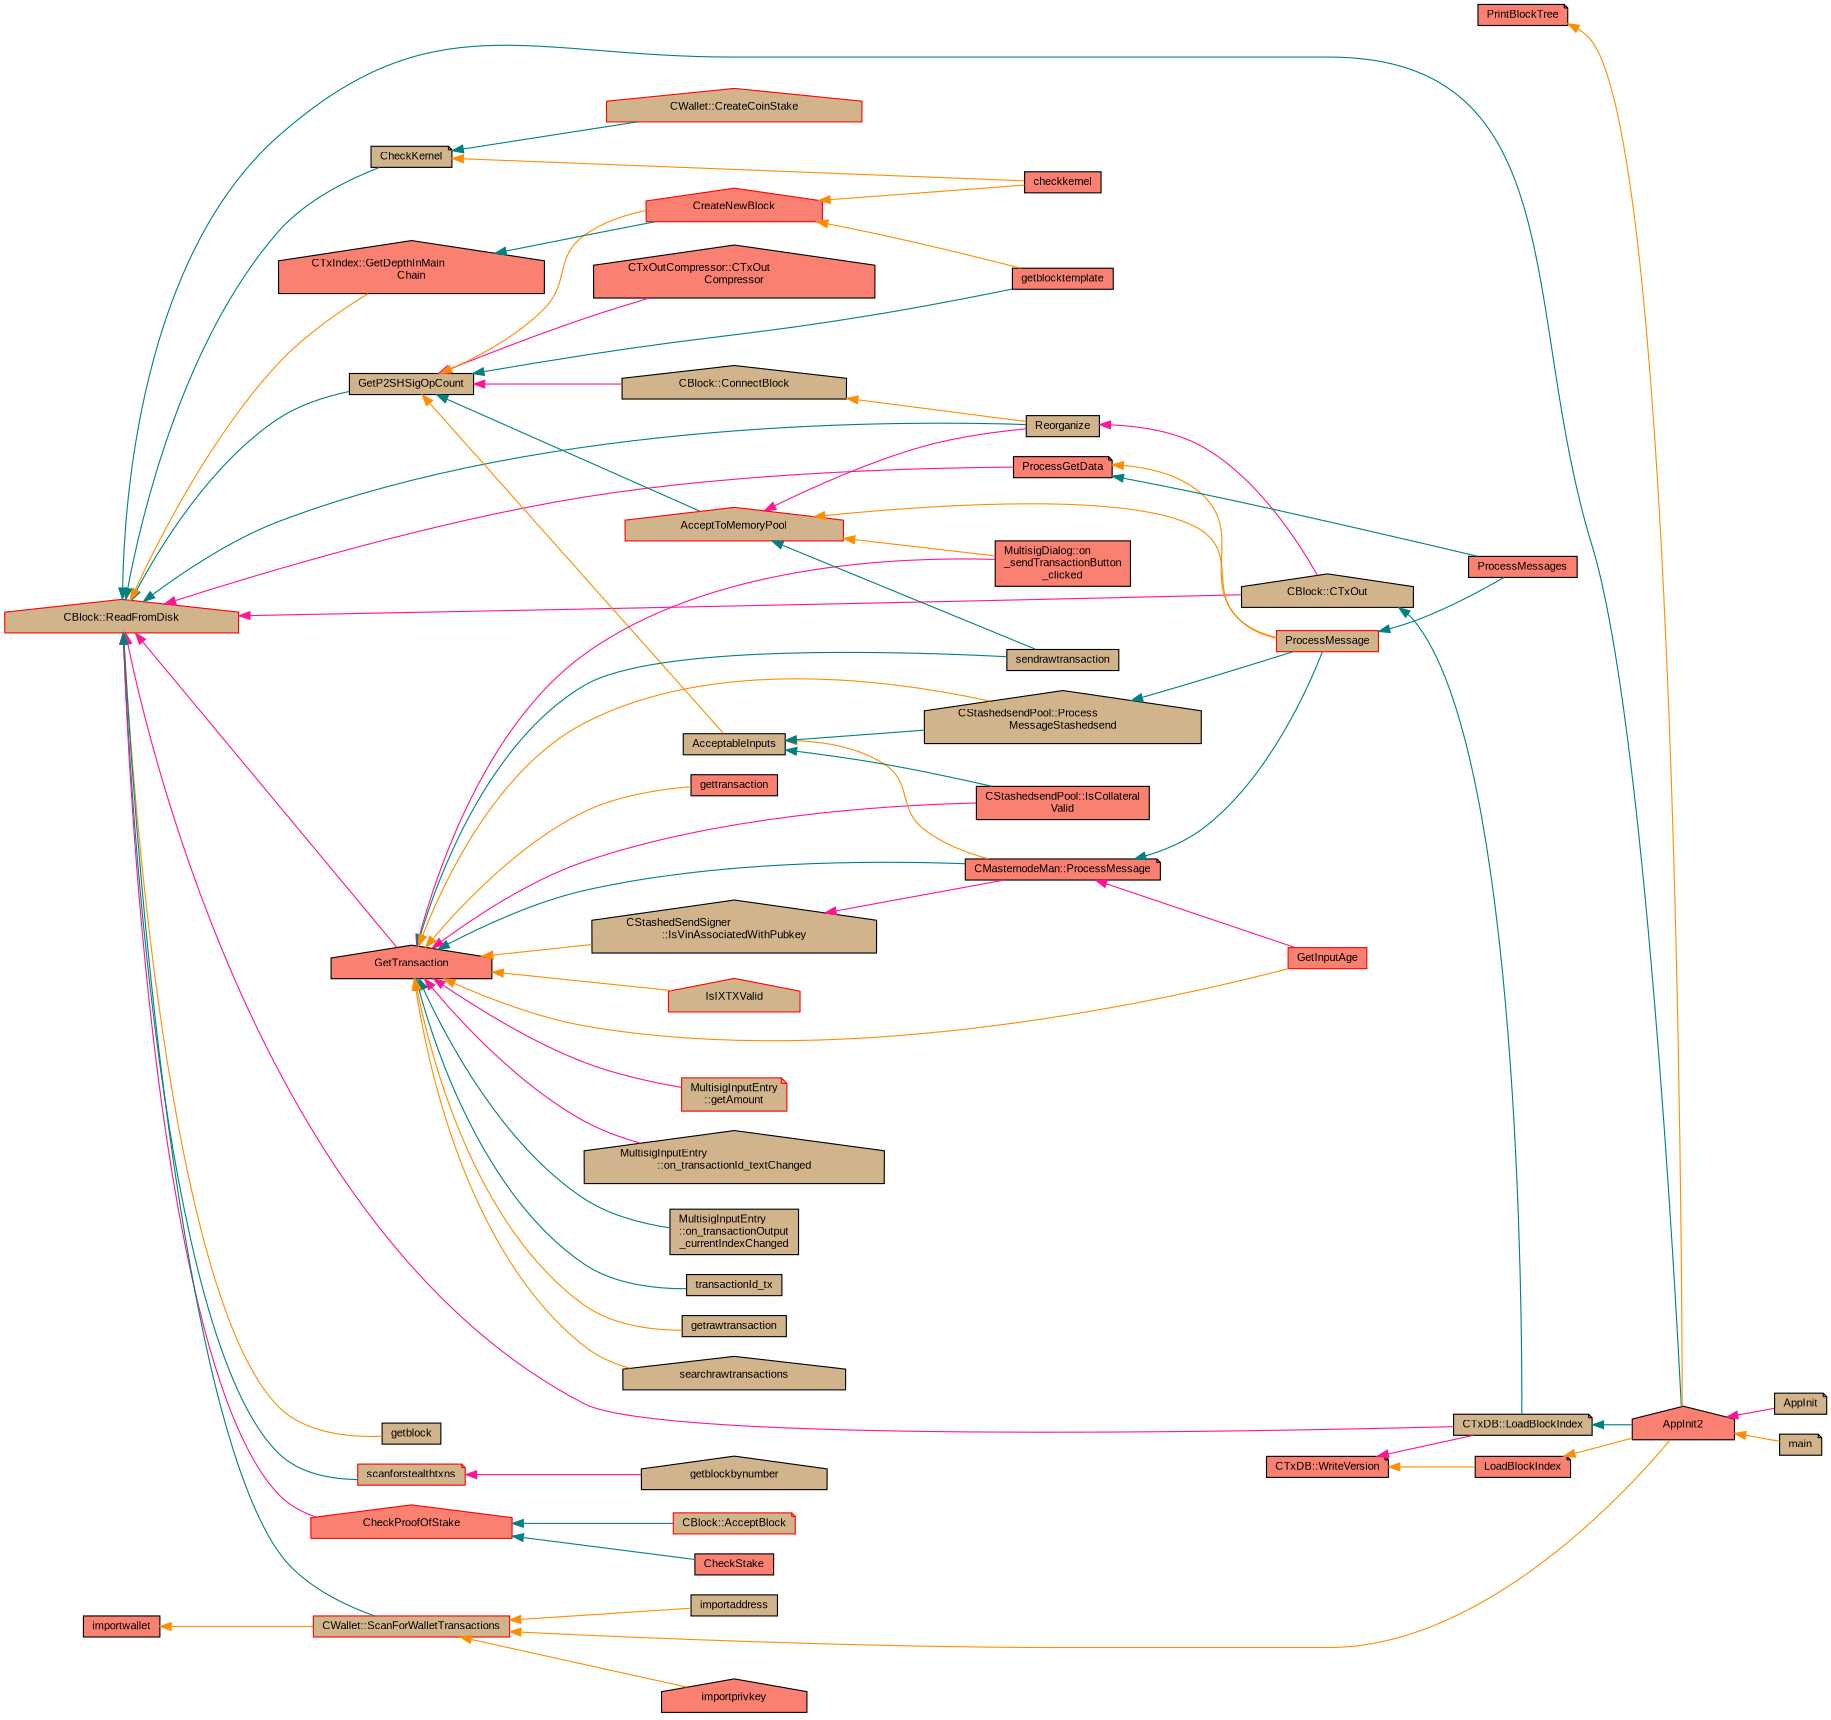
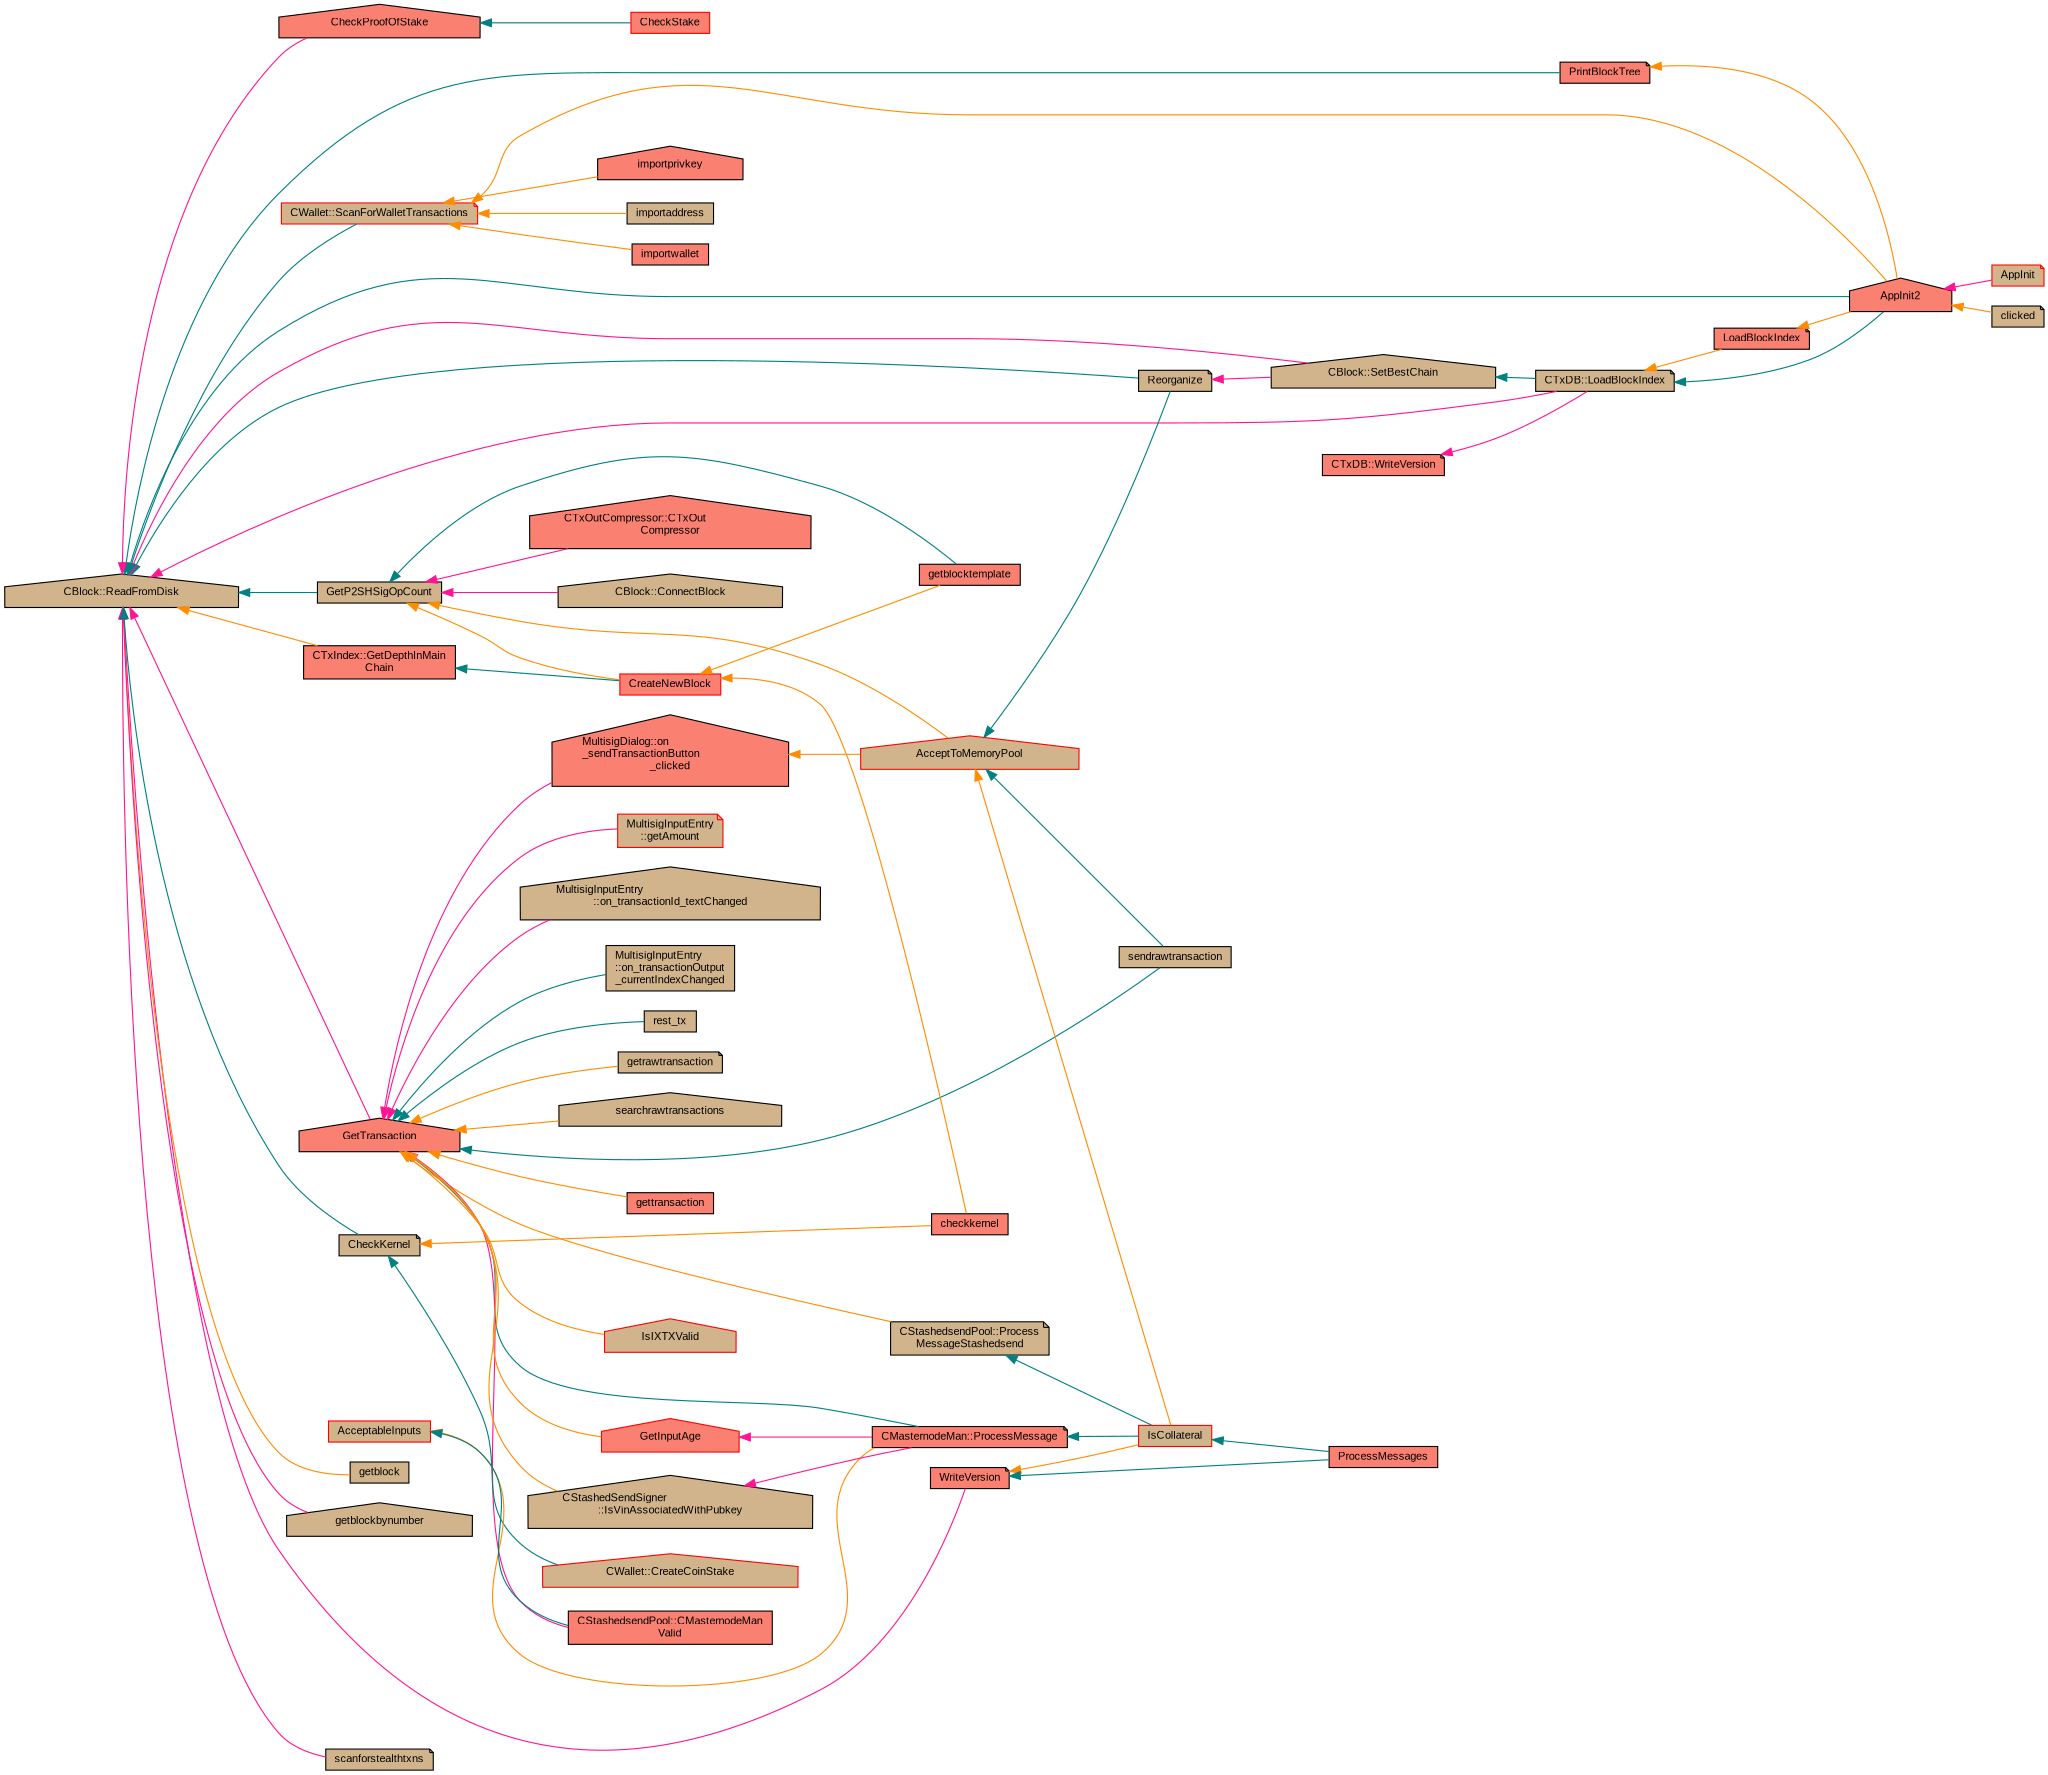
edge "PrintBlockTree" -> "CBlock::ReadFromDisk": added
node "CreateNewBlock": shape house -> box
node "CTxIndex::GetDepthInMain Chain": shape house -> box
edge "Reorganize" -> "CBlock::ConnectBlock": removed
node "Reorganize": shape box -> note
edge "Reorganize" -> "AcceptToMemoryPool": color deeppink -> teal
edge "AcceptToMemoryPool" -> "GetP2SHSigOpCount": color teal -> darkorange
node "ProcessGetData": label "ProcessGetData" -> "WriteVersion"
edge "MultisigDialog::on _sendTransactionButton _clicked" -> "AcceptToMemoryPool": reversed
node "MultisigDialog::on _sendTransactionButton _clicked": shape box -> house
edge "AcceptableInputs" -> "GetP2SHSigOpCount": removed
node "CBlock::CTxOut": label "CBlock::CTxOut" -> "CBlock::SetBestChain"
node "CBlock::ReadFromDisk": color red -> black
node "ProcessMessage": label "ProcessMessage" -> "IsCollateral"
node "CStashedsendPool::Process MessageStashedsend": shape house -> note
edge "CStashedsendPool::Process MessageStashedsend" -> "AcceptableInputs": removed
node "AcceptableInputs": color black -> red
node "CStashedsendPool::IsCollateral Valid": label "CStashedsendPool::IsCollateral Valid" -> "CStashedsendPool::CMasternodeMan Valid"
edge "GetInputAge" -> "CMasternodeMan::ProcessMessage": reversed
node "GetInputAge": shape box -> house
edge "scanforstealthtxns" -> "CBlock::ReadFromDisk": color teal -> deeppink
node "transactionId_tx": label "transactionId_tx" -> "rest_tx"
node "getrawtransaction": shape box -> note
node "AppInit": color black -> red
node "main": label "main" -> "clicked"
edge "LoadBlockIndex" -> "CTxDB::WriteVersion": now "LoadBlockIndex" -> "CTxDB::LoadBlockIndex"
node "scanforstealthtxns": color red -> black
edge "getblockbynumber" -> "scanforstealthtxns": now "getblockbynumber" -> "CBlock::ReadFromDisk"
node "CheckProofOfStake": color red -> black
node "CBlock::AcceptBlock": removed
node "CheckStake": color black -> red
edge "CWallet::ScanForWalletTransactions" -> "importwallet": reversed
node "CWallet::ScanForWalletTransactions": shape box -> note
